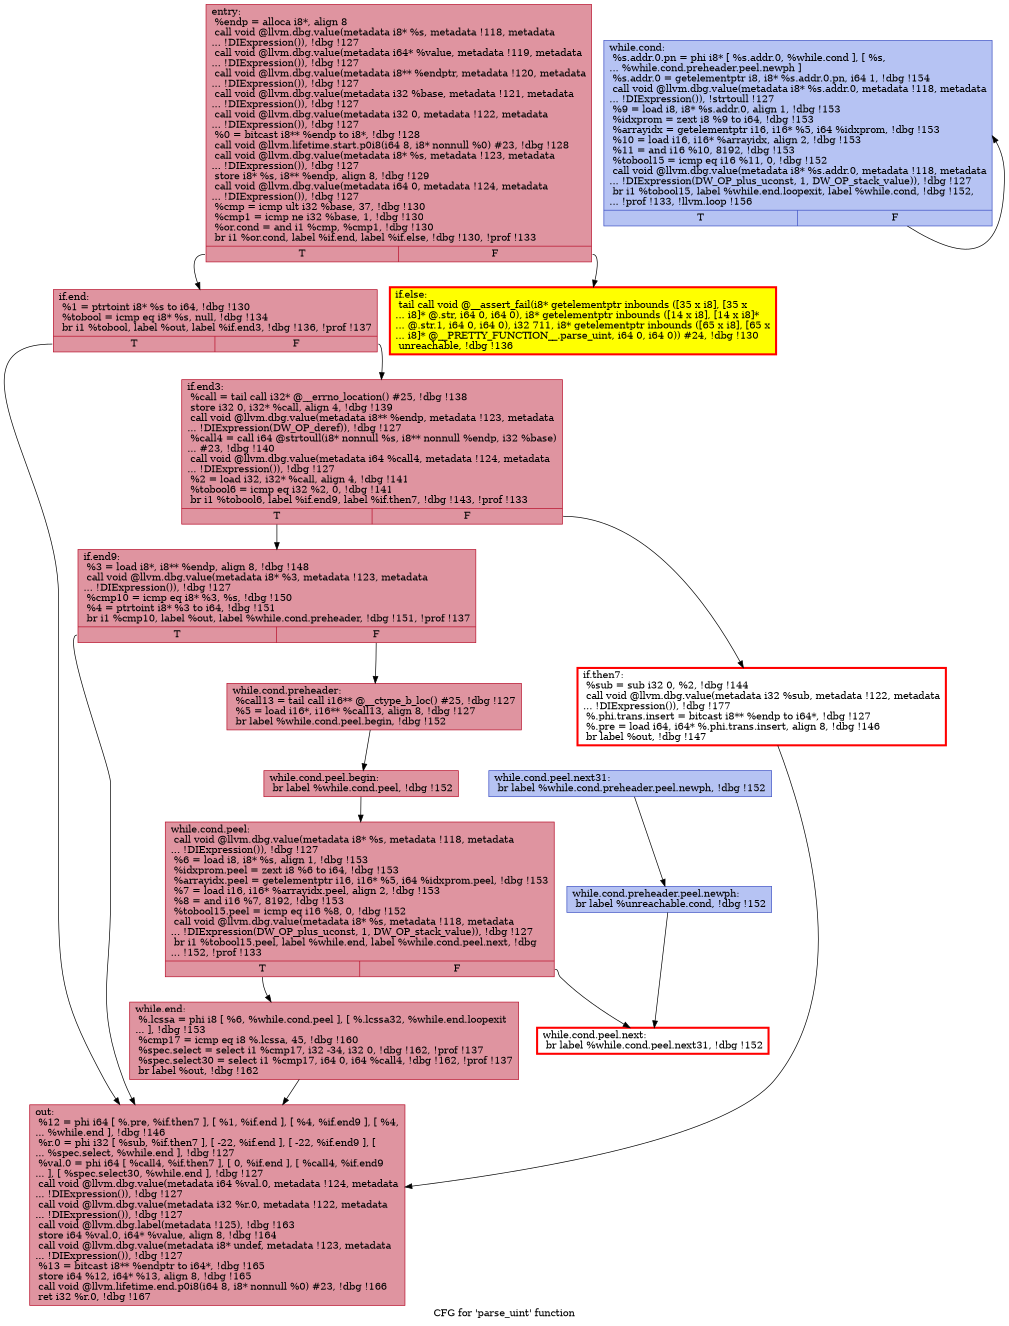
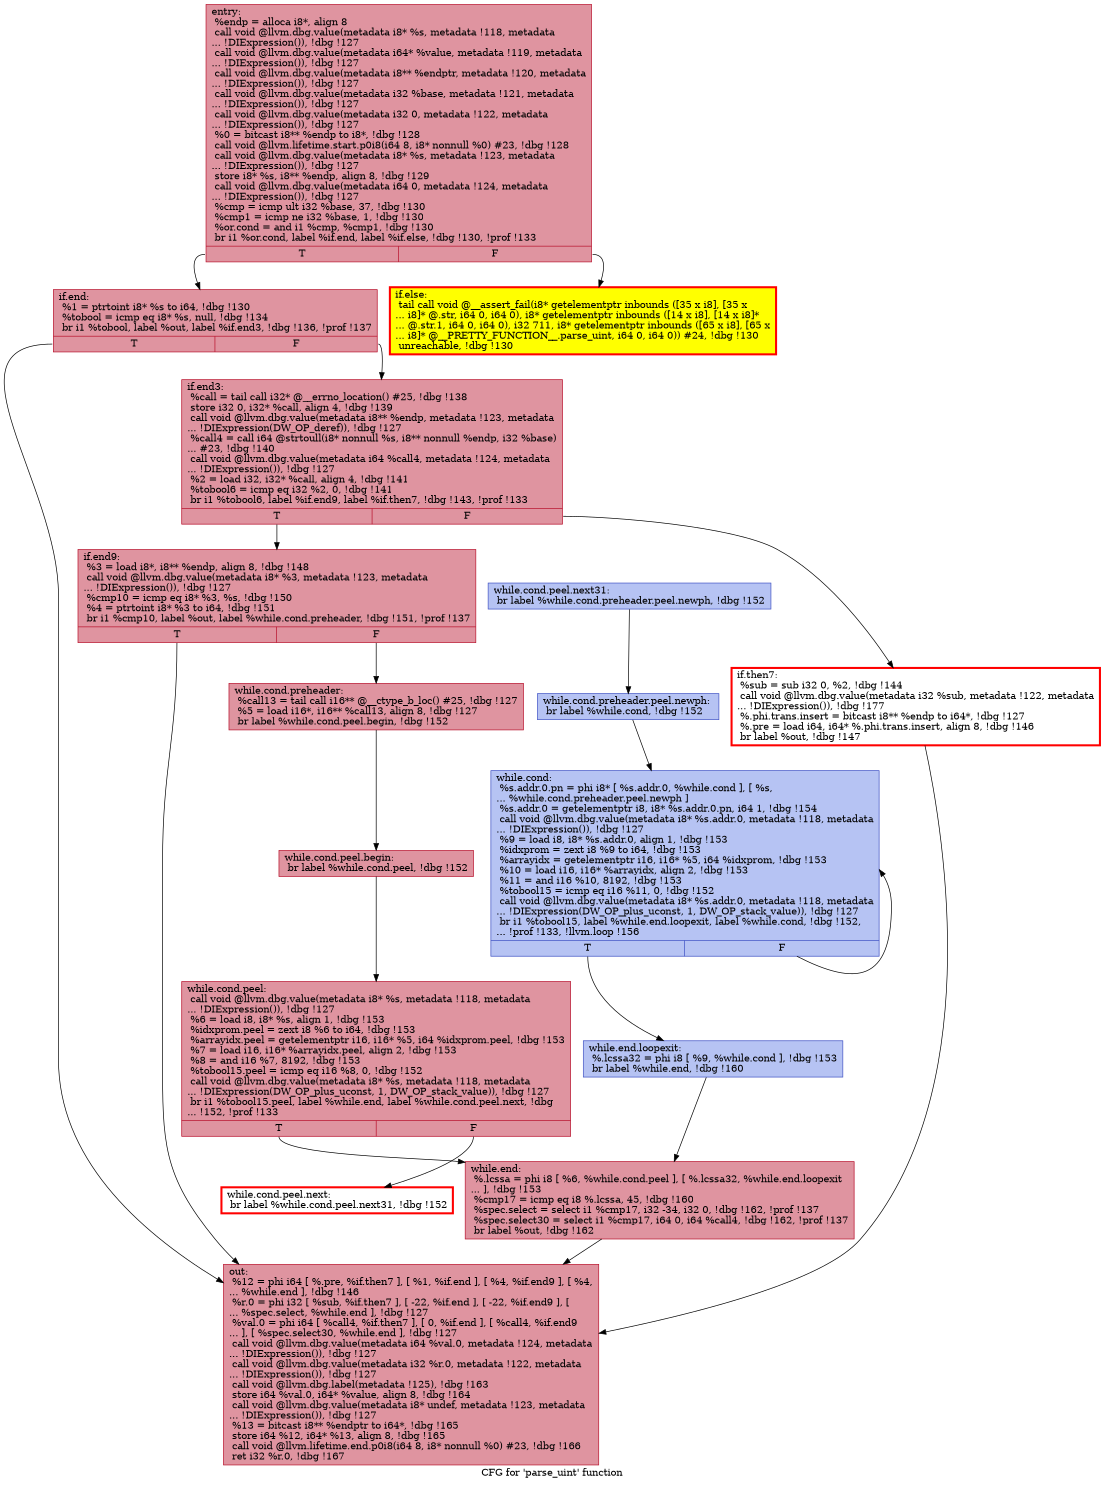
node "while.cond:": text "... !DIExpression()), !strtoull !127" -> "... !DIExpression()), !dbg !127"
node "if.else:": text "unreachable, !dbg !136" -> "unreachable, !dbg !130"
node "while.cond.preheader.peel.newph:": text "br label %unreachable.cond, !dbg !152" -> "br label %while.cond, !dbg !152"
edge "while.cond.preheader.peel.newph:" -> "while.cond.peel.next:": now "while.cond.preheader.peel.newph:" -> "while.cond:"
node "while.end.loopexit:": added
